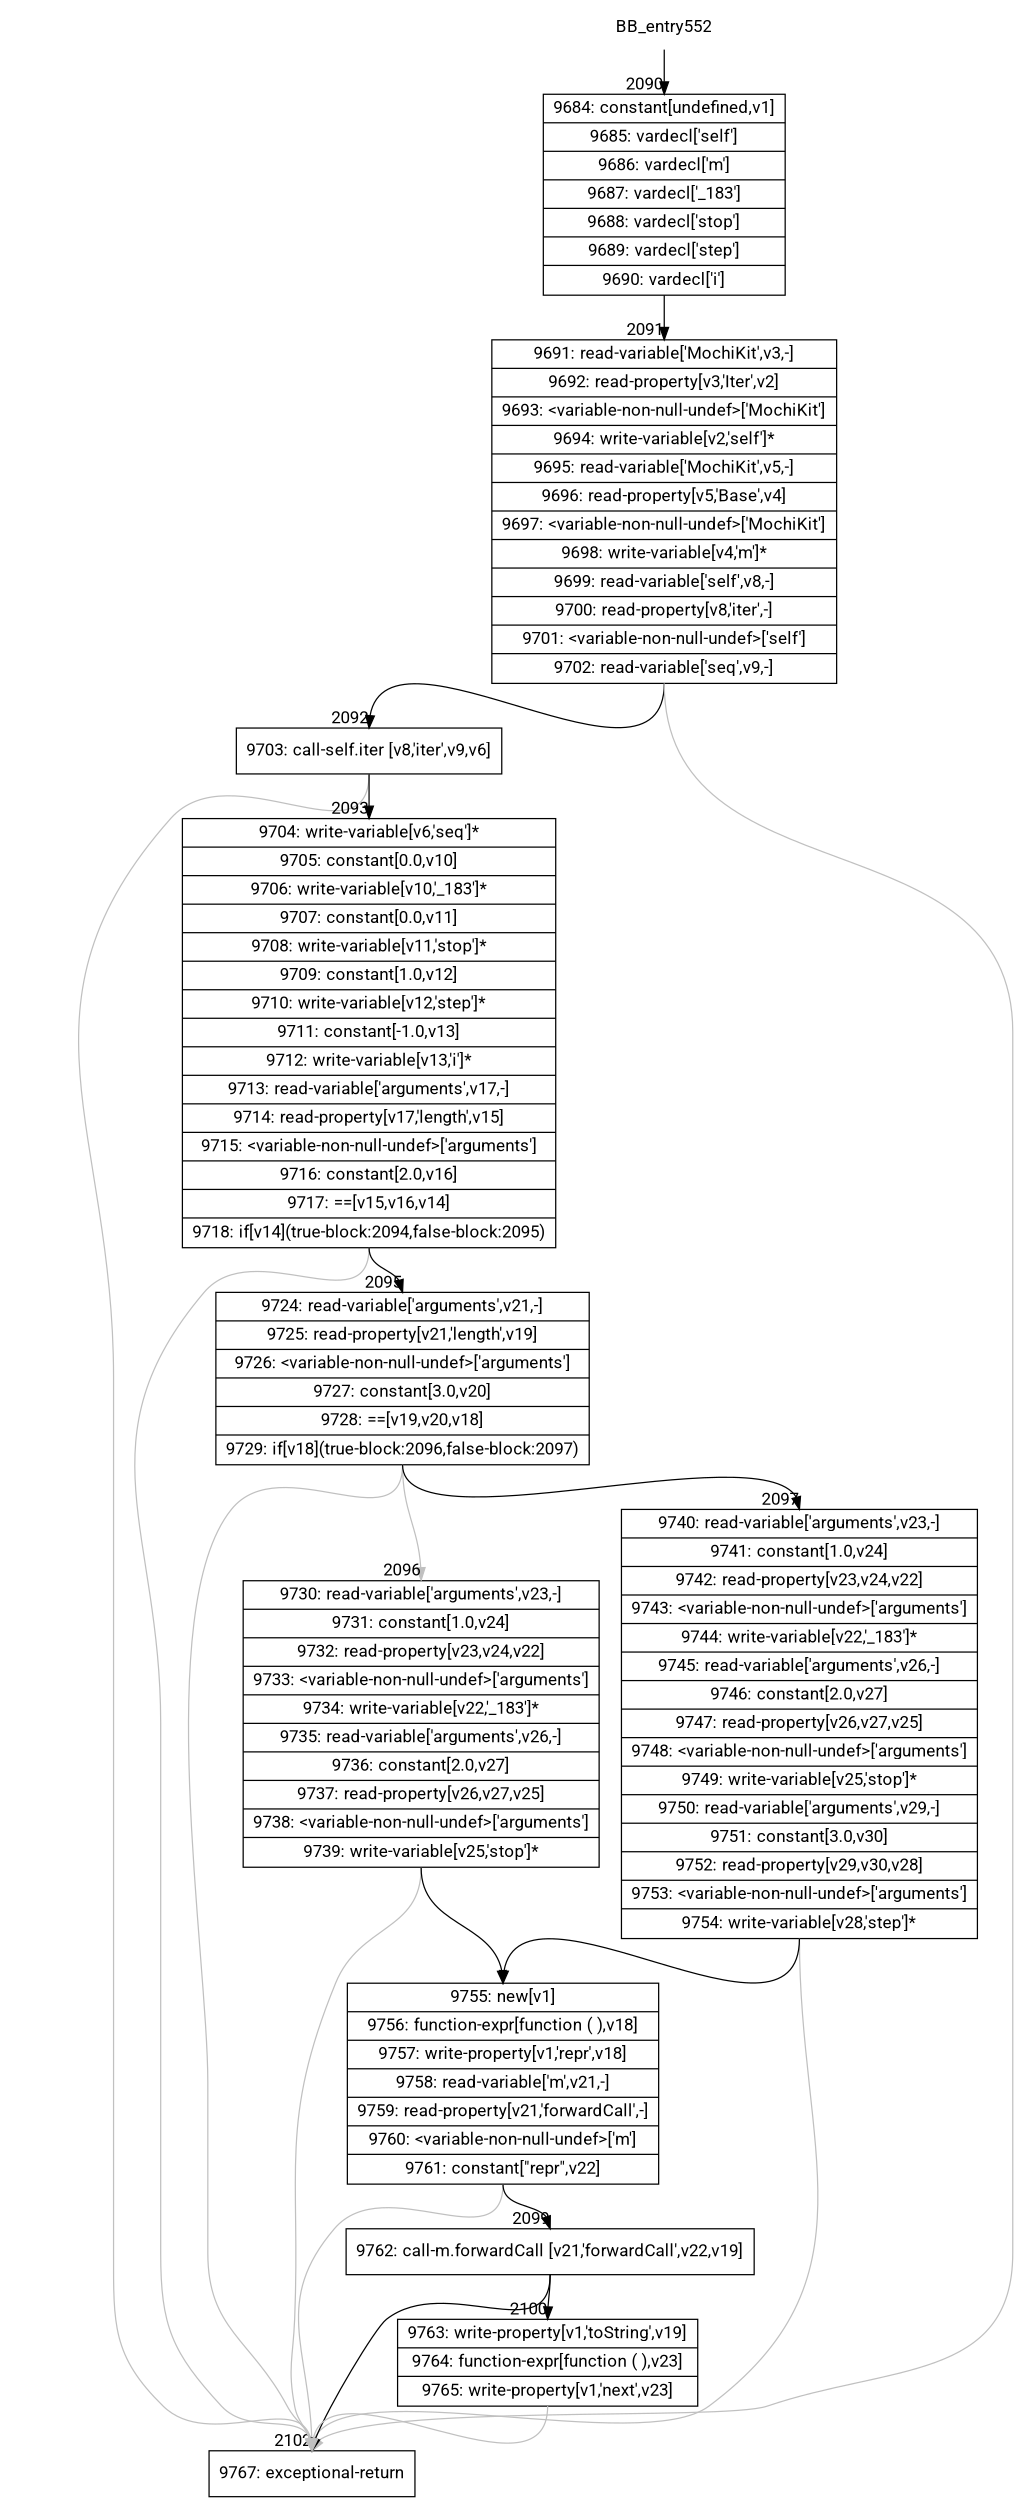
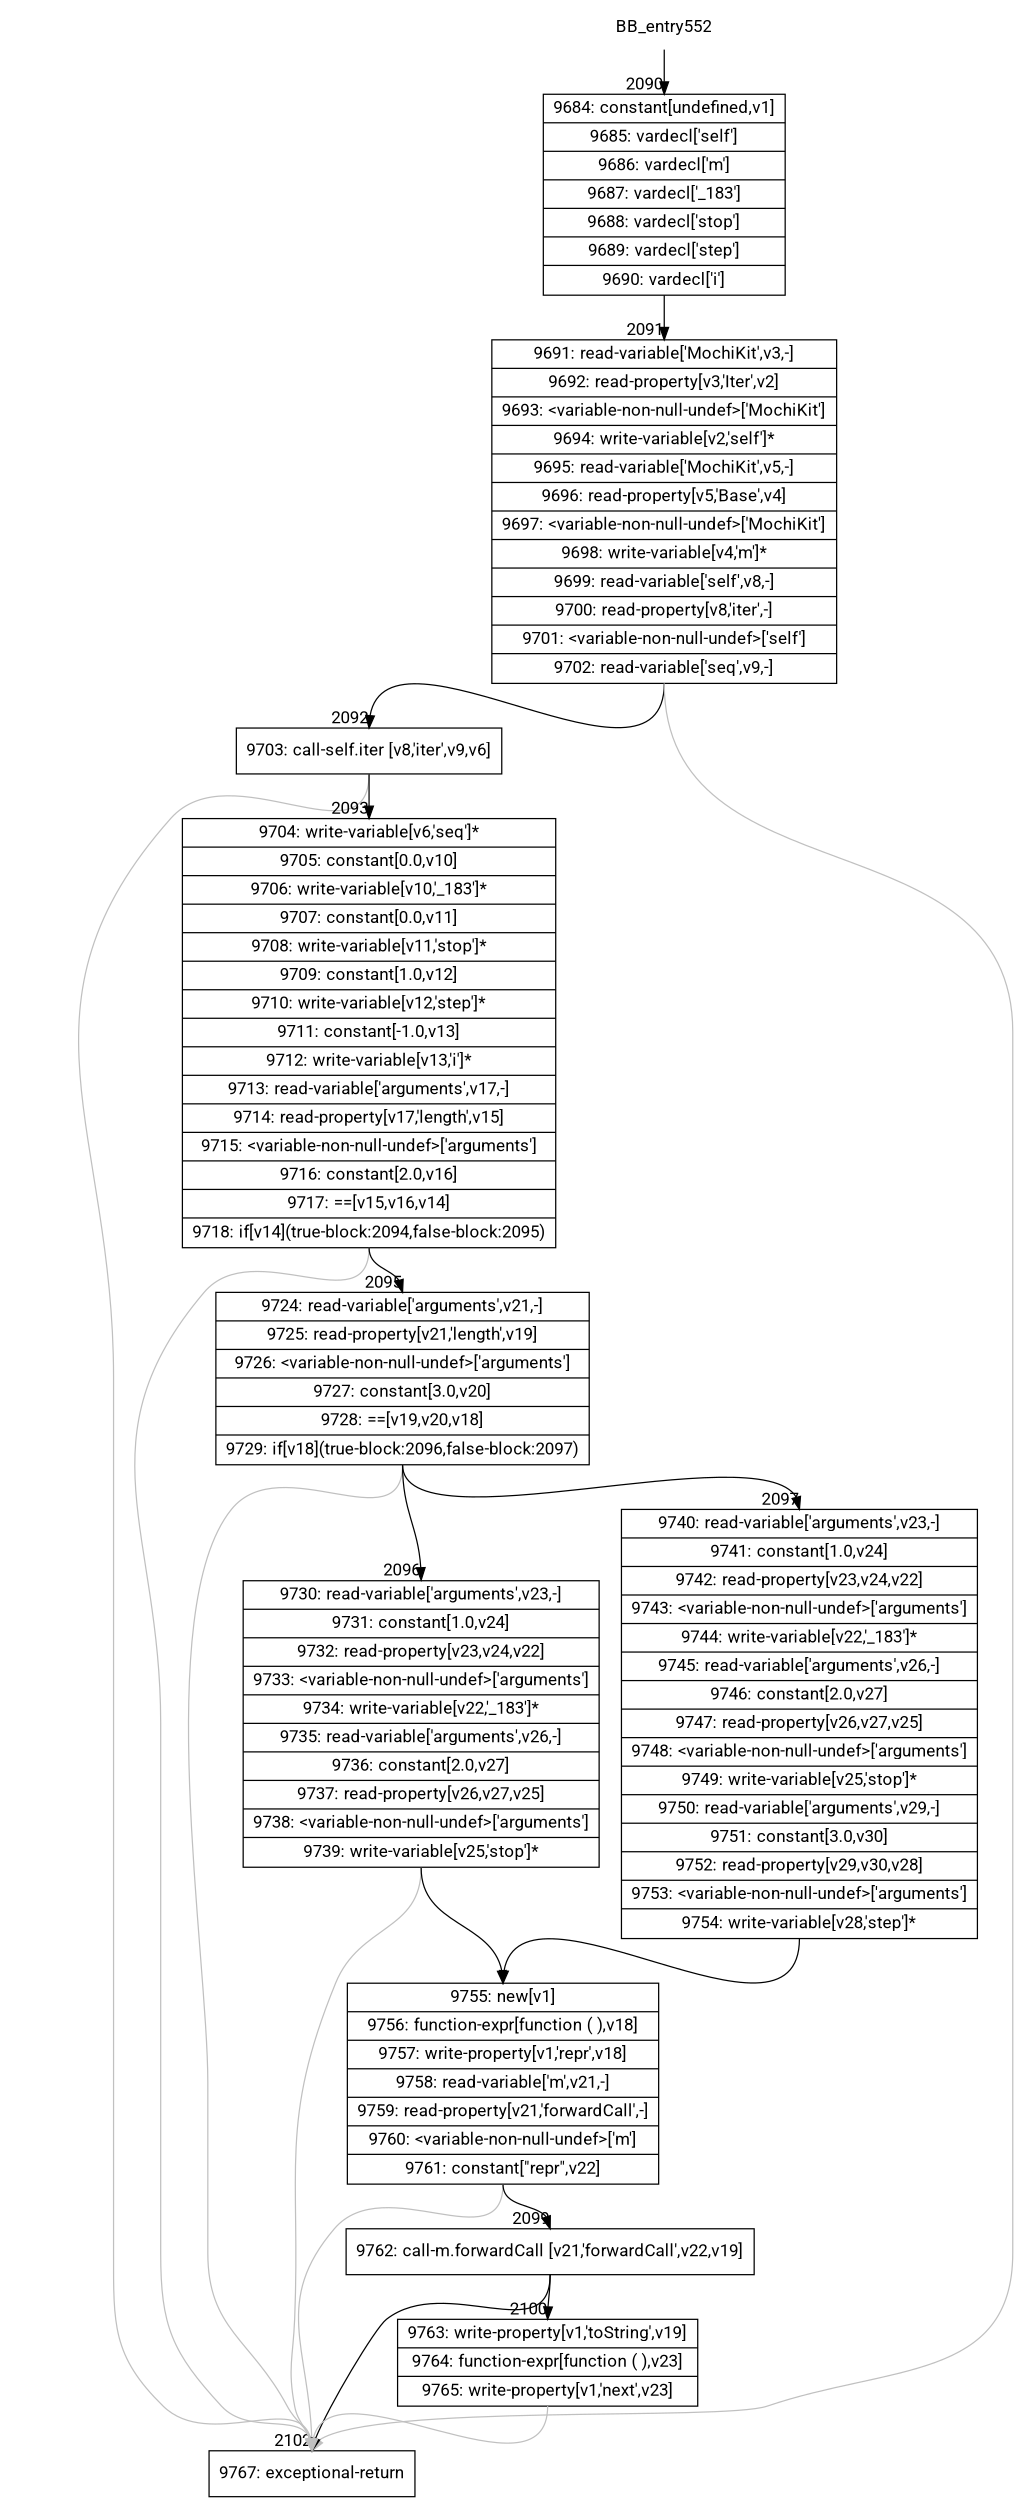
edge "9724: read-variable['arguments',v21,-]" -> "9730: read-variable['arguments',v23,-]": color gray -> black
edge "9740: read-variable['arguments',v23,-]" -> "9767: exceptional-return": removed
